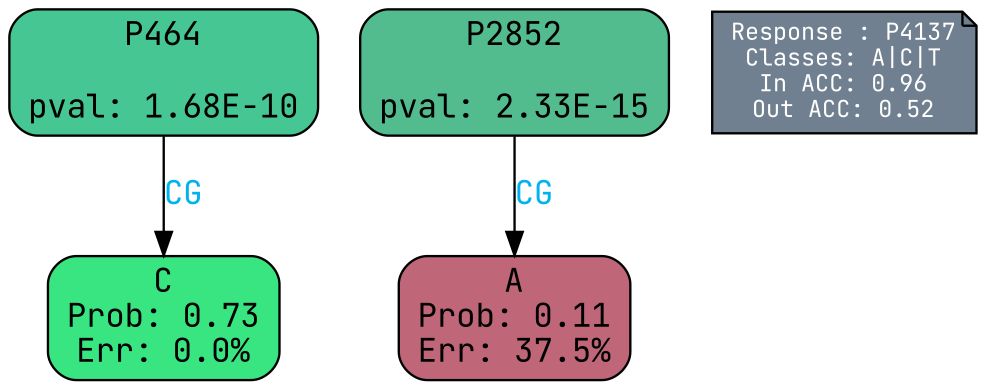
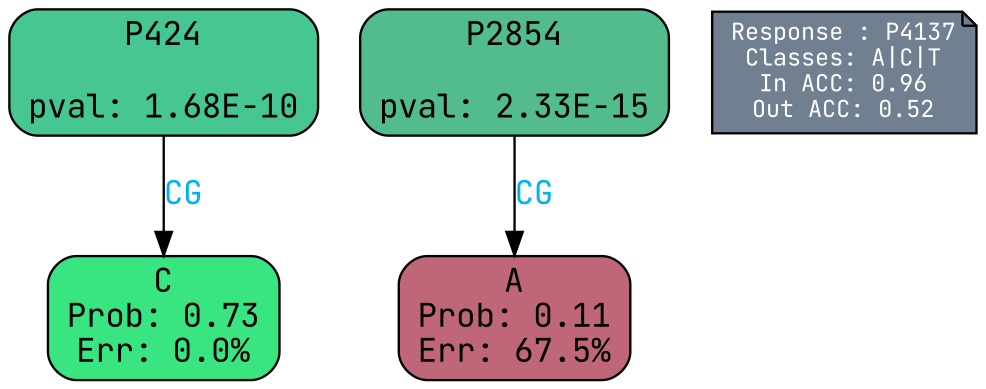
node "P464 pval: 1.68E-10": label "P464 pval: 1.68E-10" -> "P424 pval: 1.68E-10"
node "P2852 pval: 2.33E-15": label "P2852 pval: 2.33E-15" -> "P2854 pval: 2.33E-15"
node "A Prob: 0.11 Err: 37.5%": label "A Prob: 0.11 Err: 37.5%" -> "A Prob: 0.11 Err: 67.5%"
